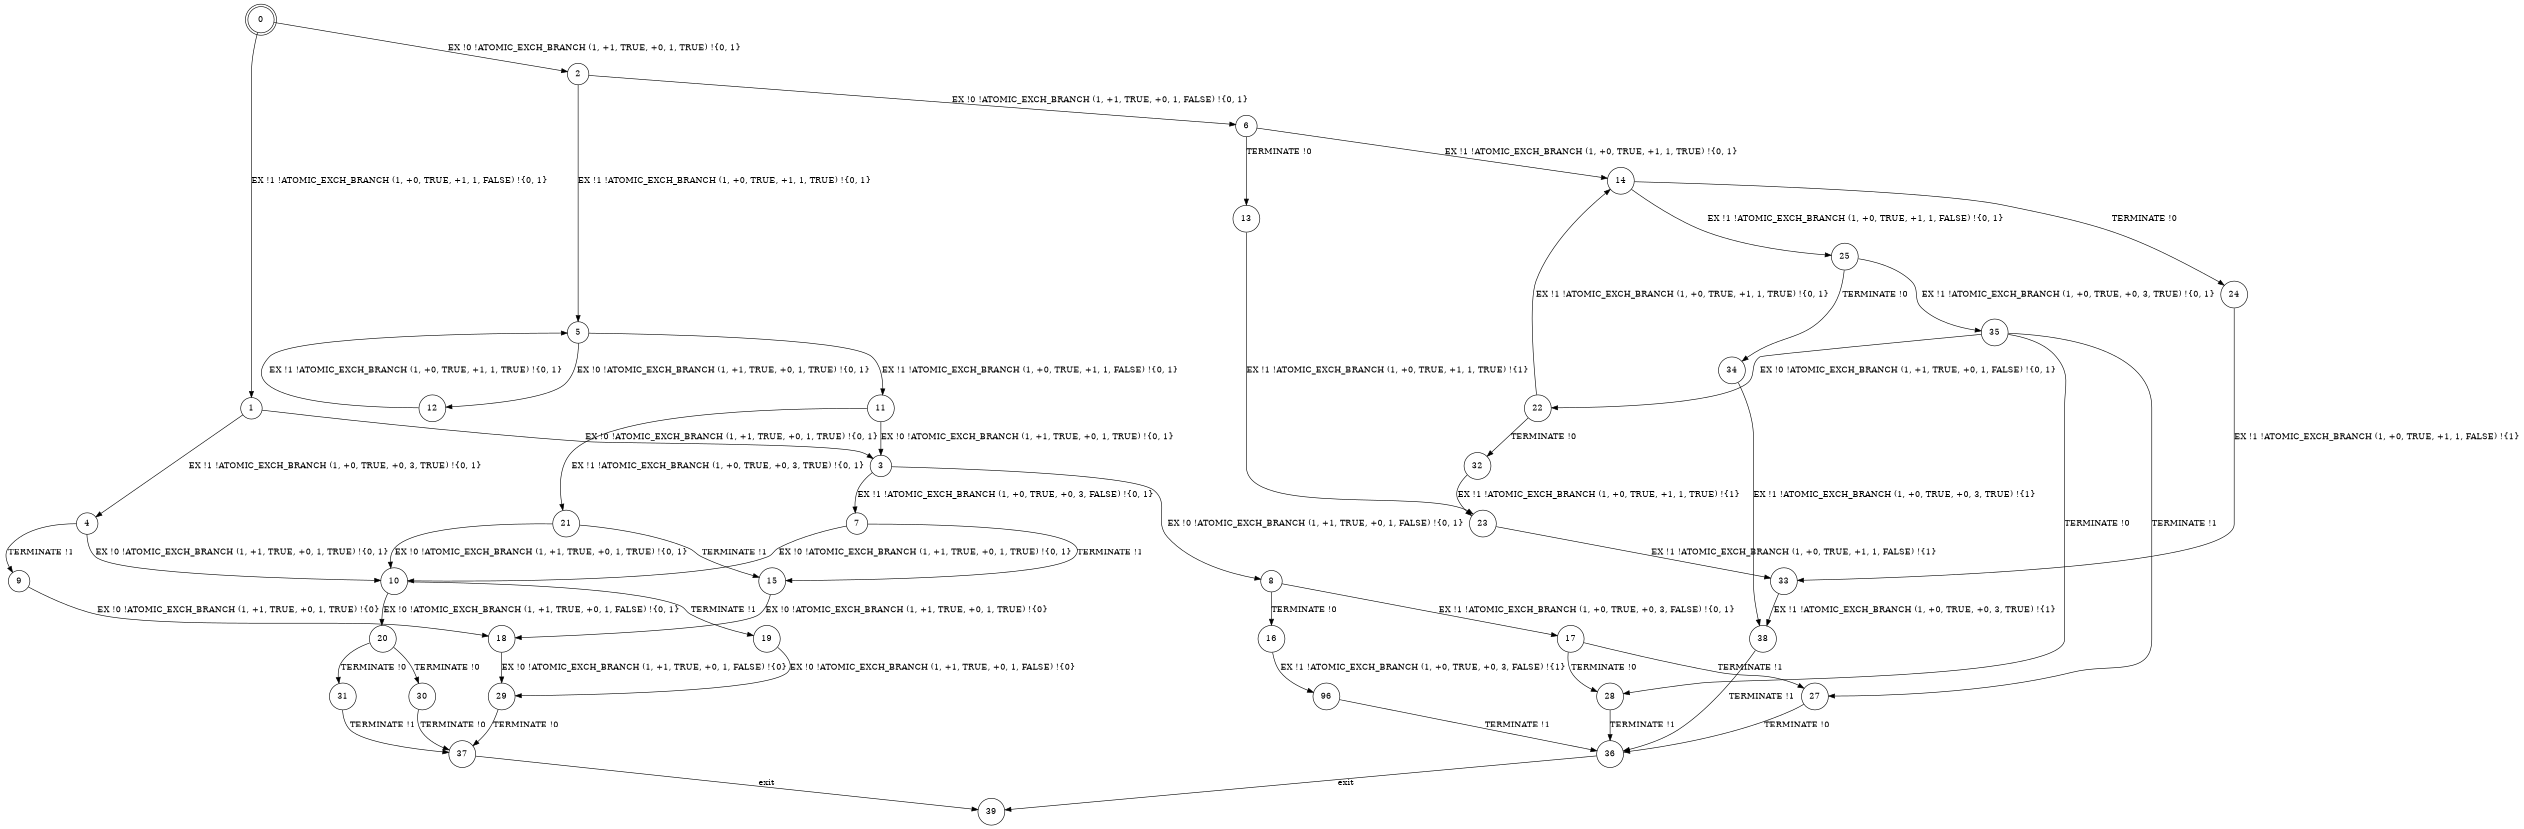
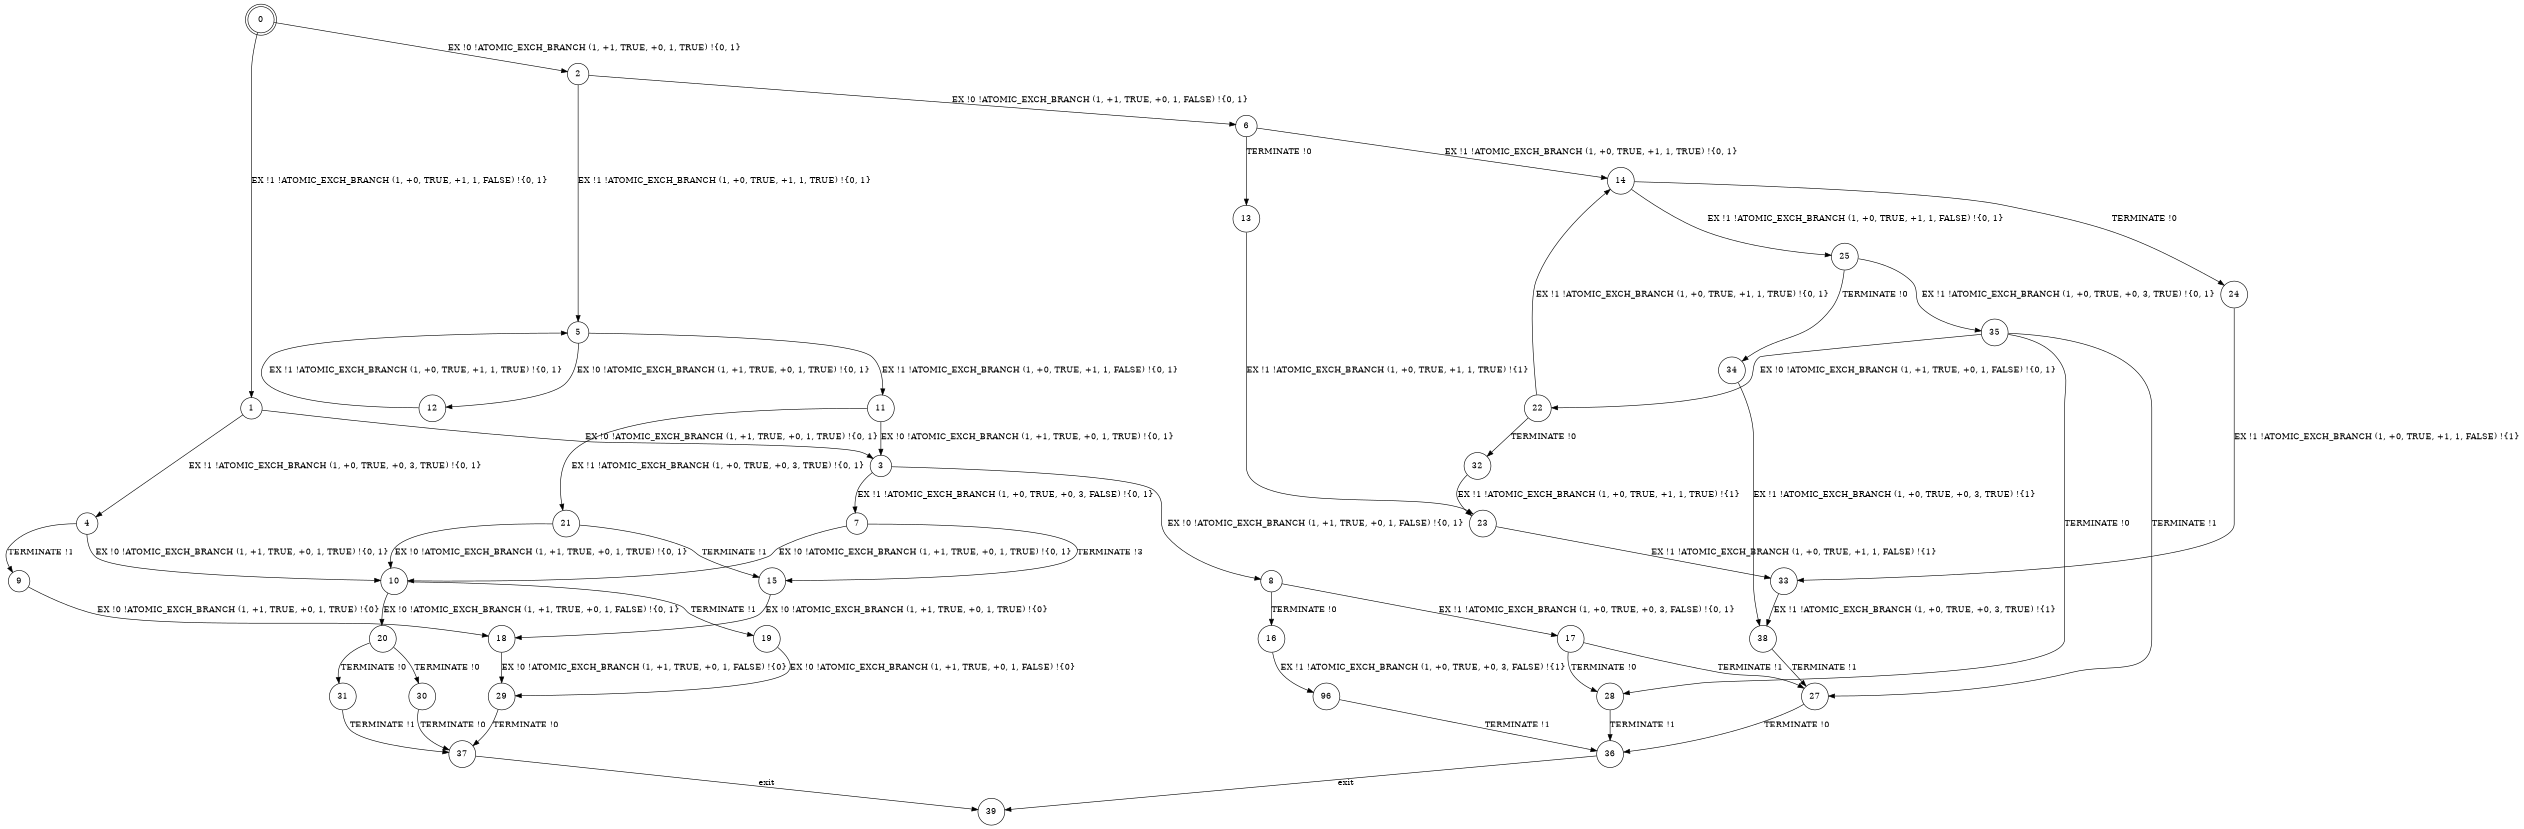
edge "7" -> "15": label "TERMINATE !1" -> "TERMINATE !3"
edge "38" -> "36": now "38" -> "27"
